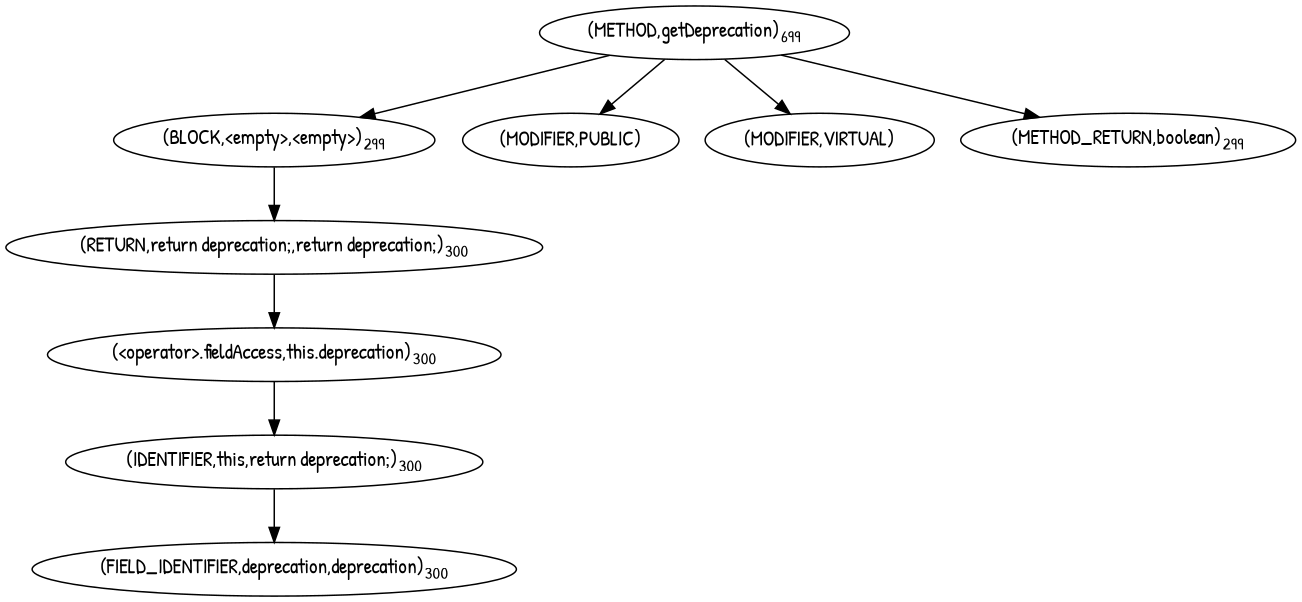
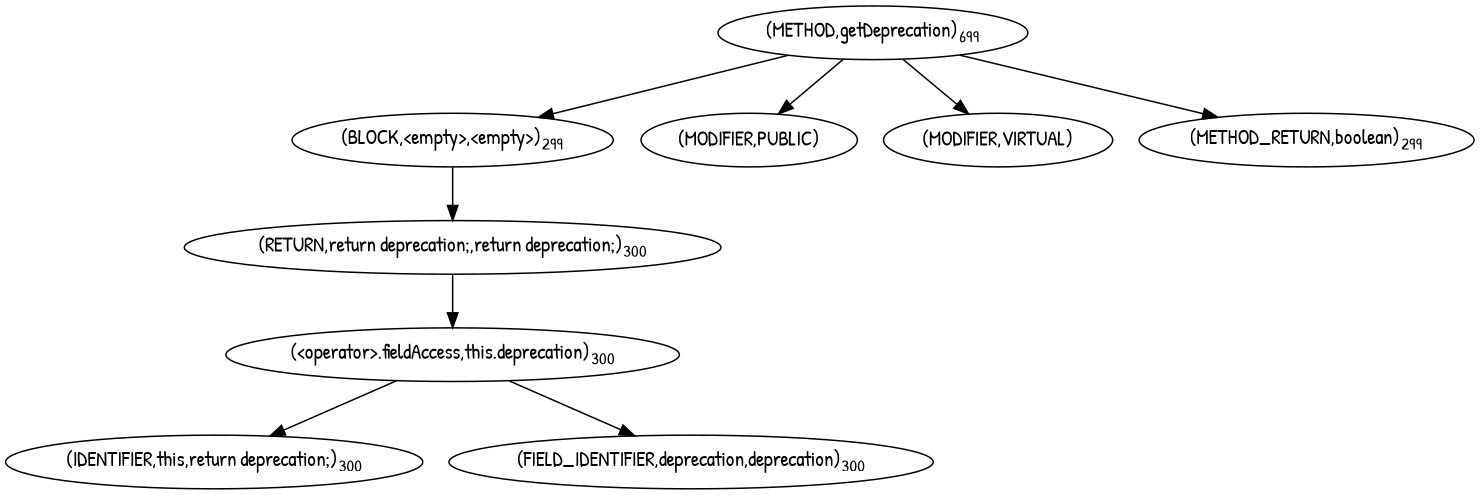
edge "(IDENTIFIER,this,return deprecation;)" -> "(FIELD_IDENTIFIER,deprecation,deprecation)": now "(<operator>.fieldAccess,this.deprecation)" -> "(FIELD_IDENTIFIER,deprecation,deprecation)"
